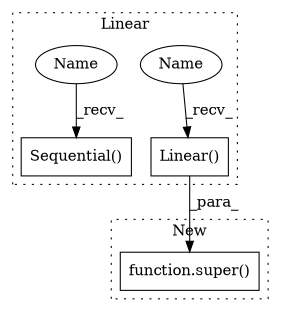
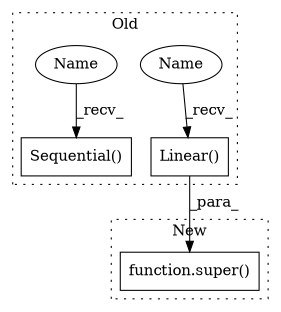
cluster "Linear": label "Linear" -> "Old"
